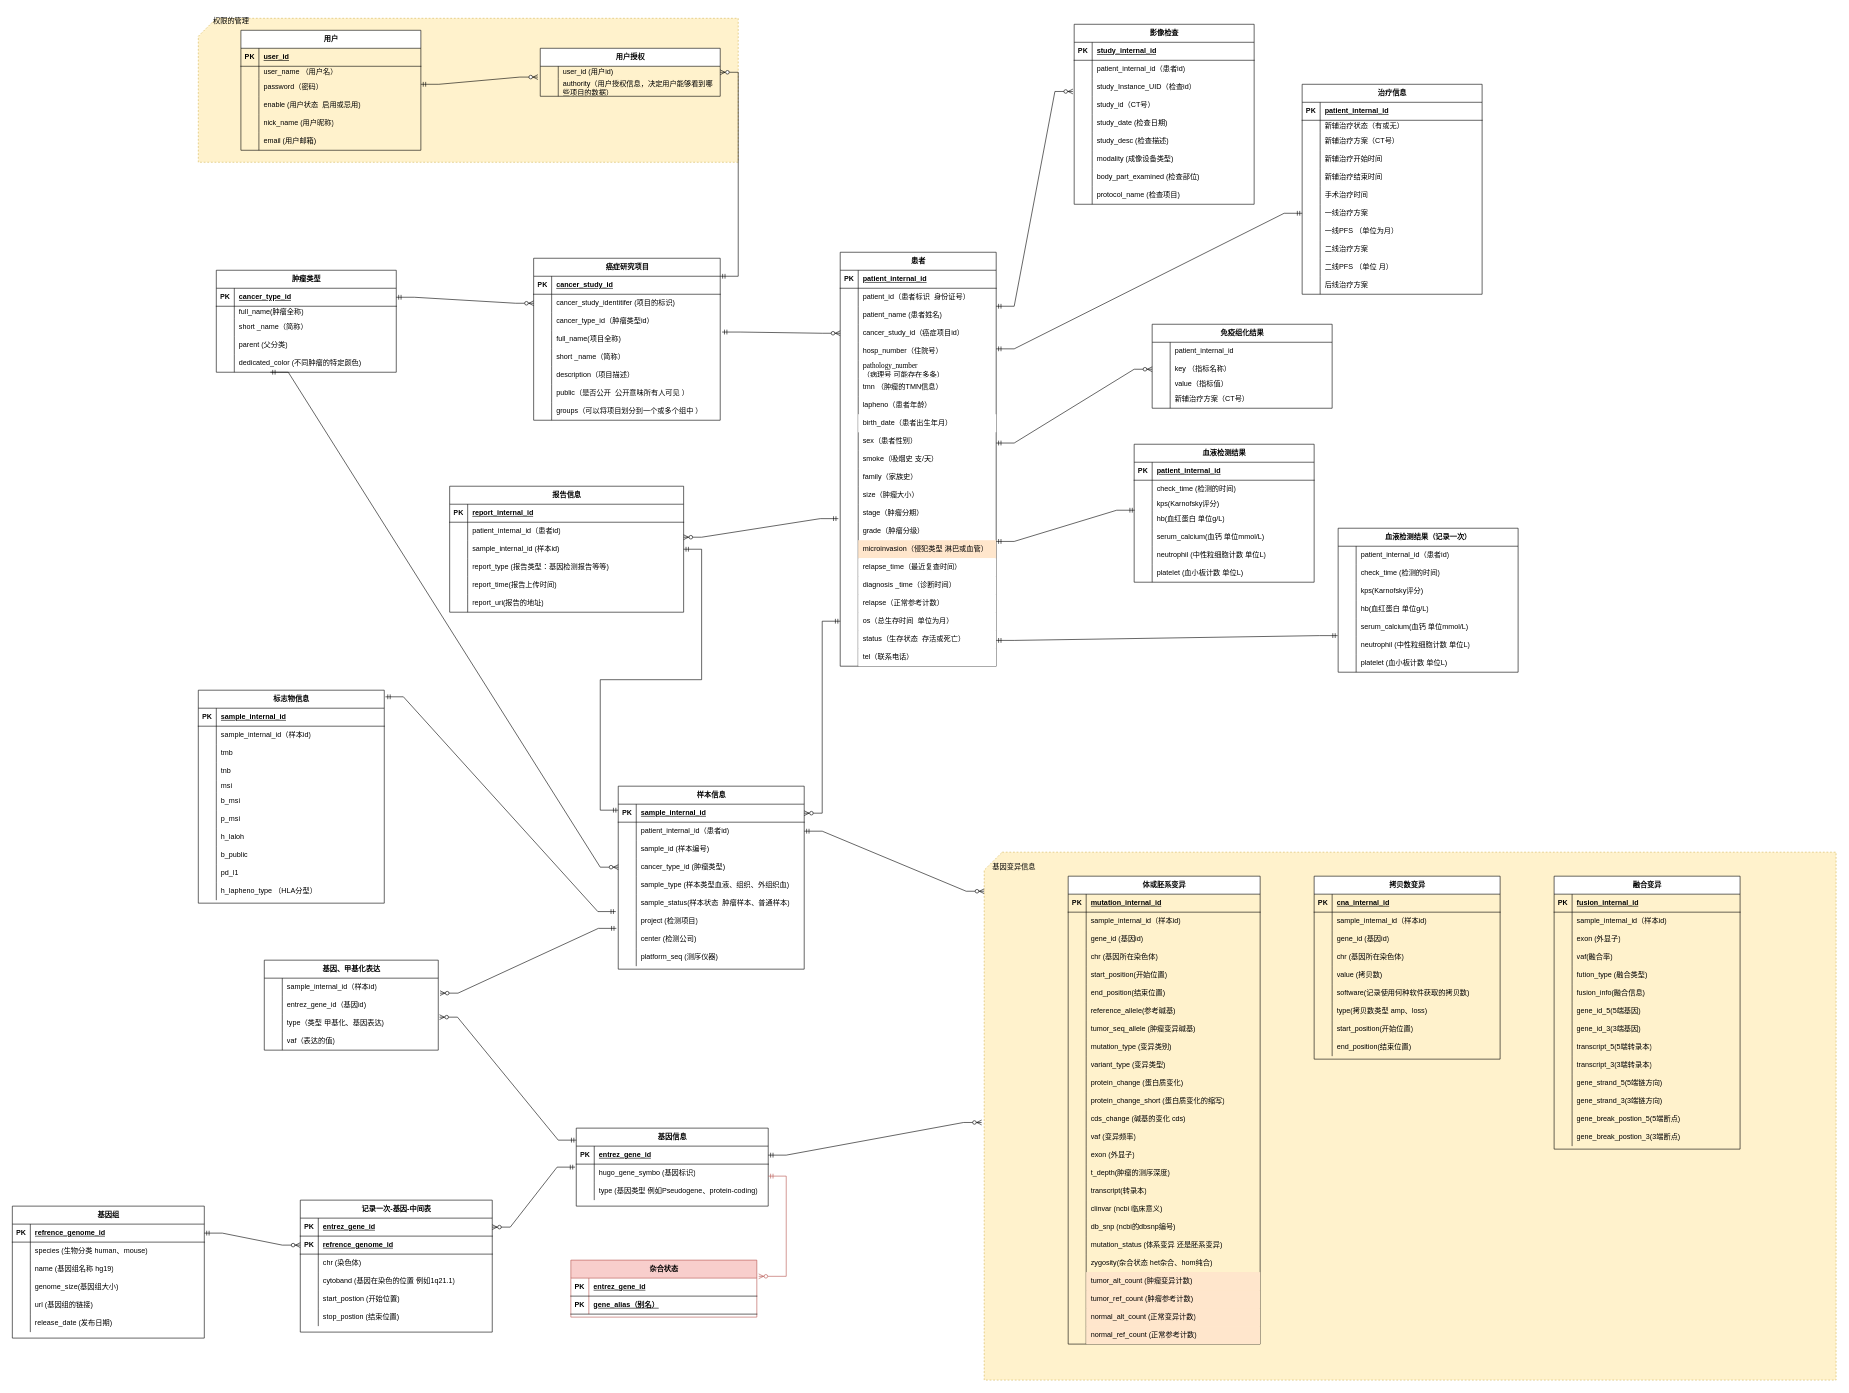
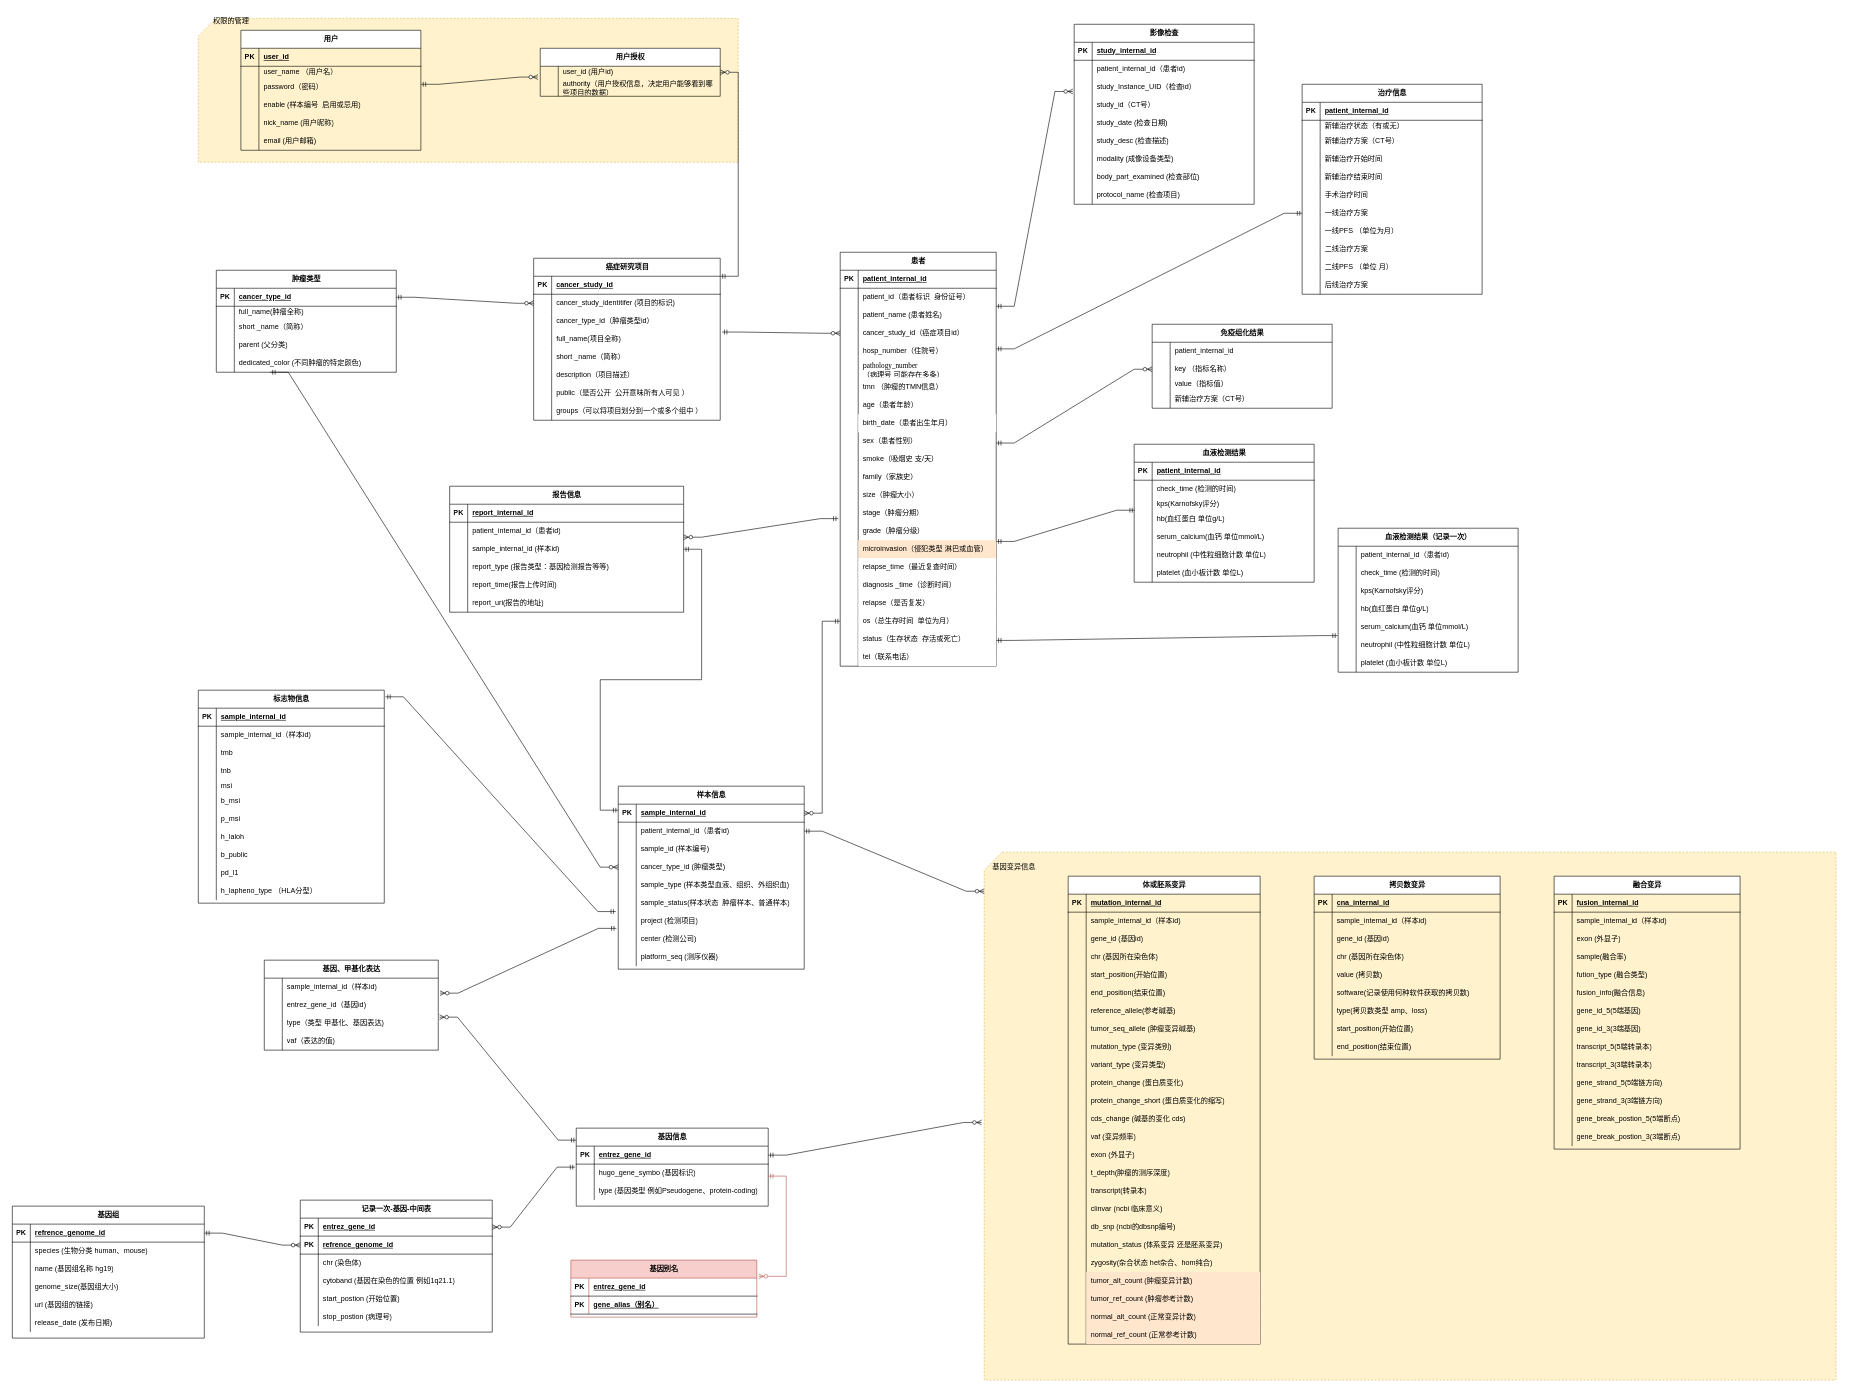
node "enable (用户状态 启用或忌用)": label "enable (用户状态 启用或忌用)" -> "enable (样本编号 启用或忌用)"
node "lapheno（患者年龄）": label "lapheno（患者年龄）" -> "age（患者年龄）"
node "relapse（正常参考计数）": label "relapse（正常参考计数）" -> "relapse（是否复发）"
node "vaf(融合率)": label "vaf(融合率)" -> "sample(融合率)"
node "杂合状态": label "杂合状态" -> "基因别名"
node "stop_postion (结束位置)": label "stop_postion (结束位置)" -> "stop_postion (病理号)"
